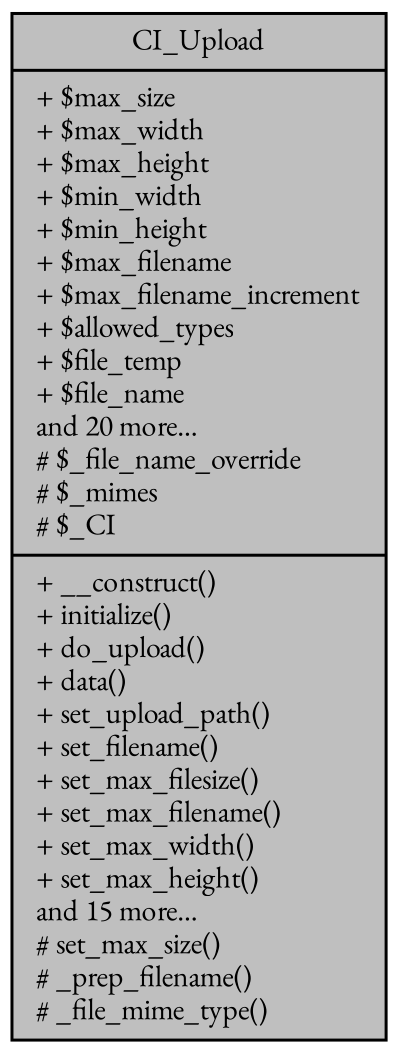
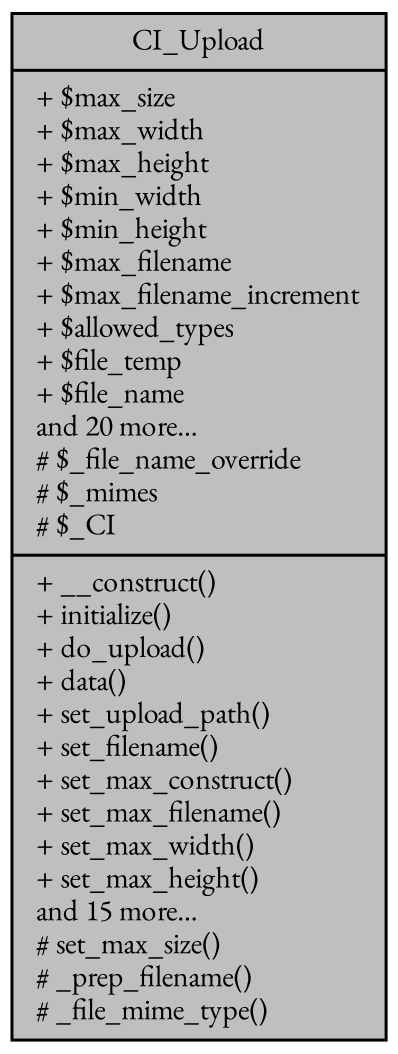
node "CI_Upload": text "+ set_max_filesize()" -> "+ set_max_construct()"
